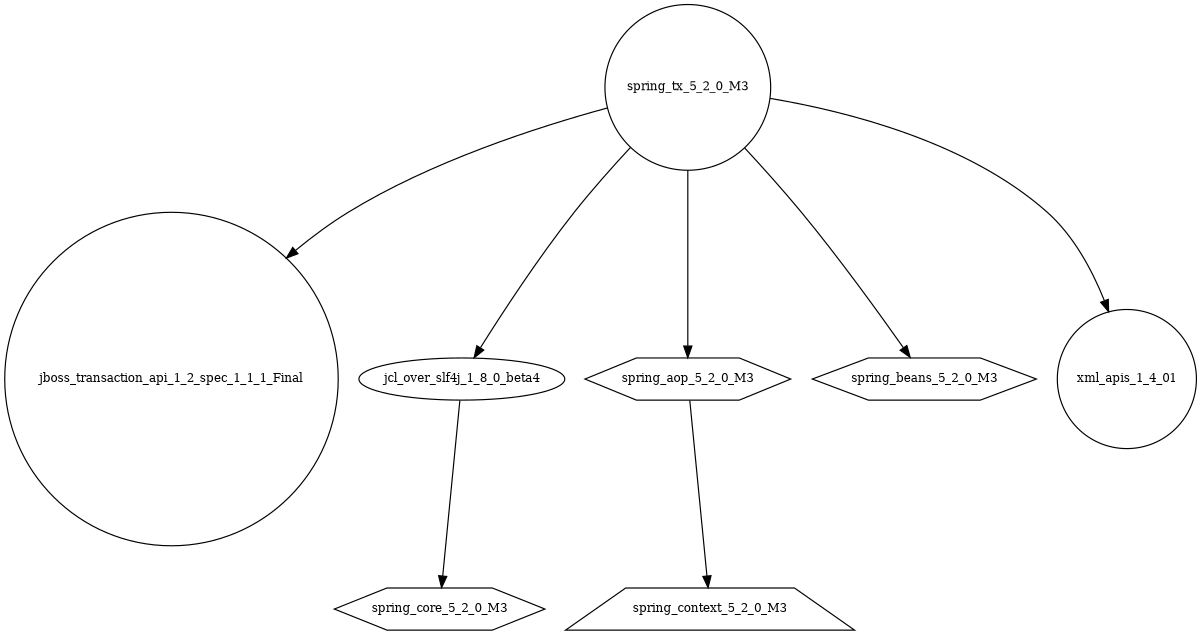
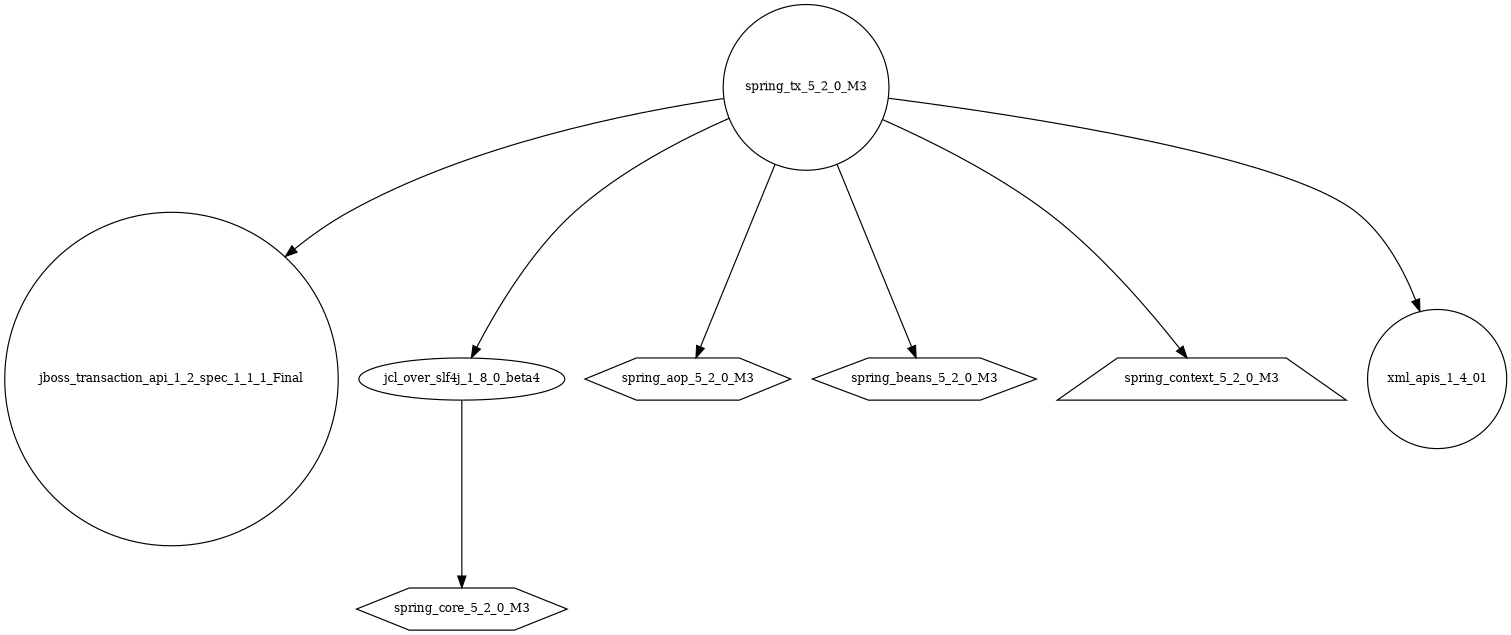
edge "spring_aop_5_2_0_M3" -> "spring_context_5_2_0_M3": now "spring_tx_5_2_0_M3" -> "spring_context_5_2_0_M3"
